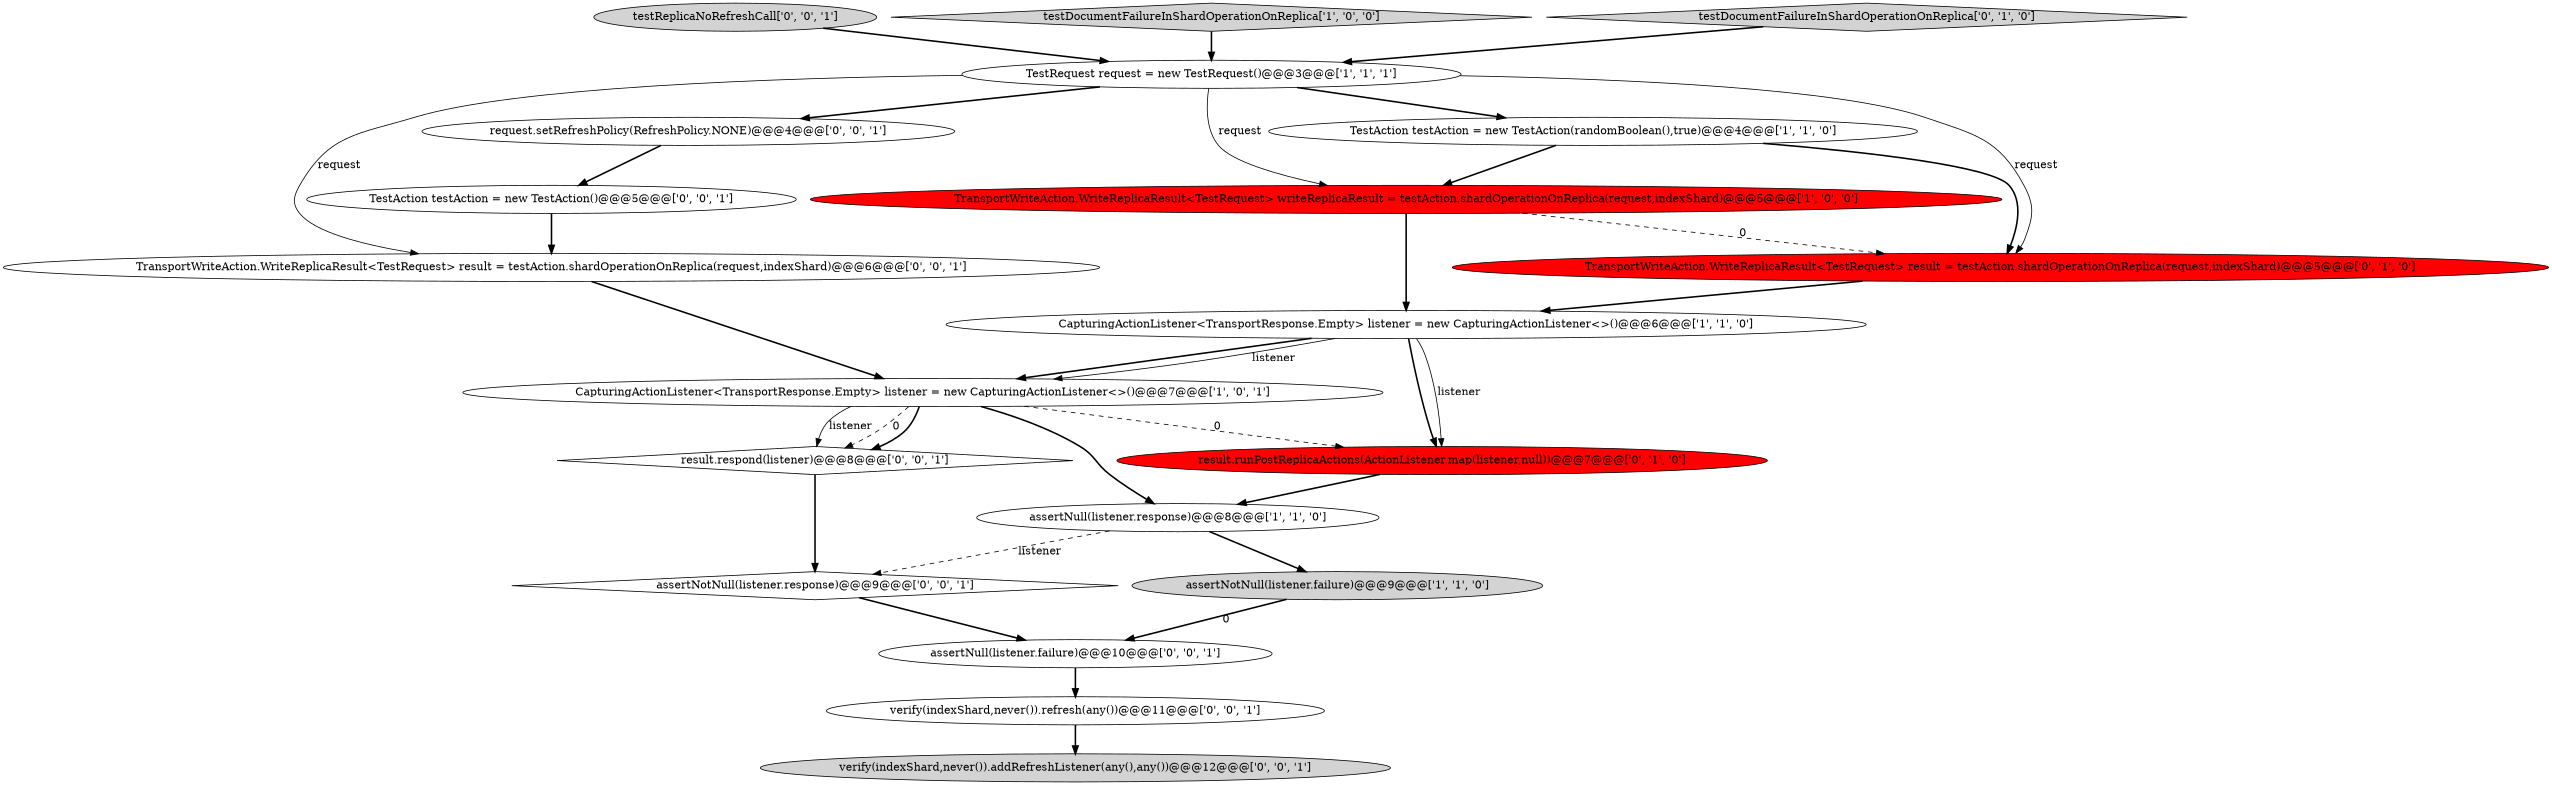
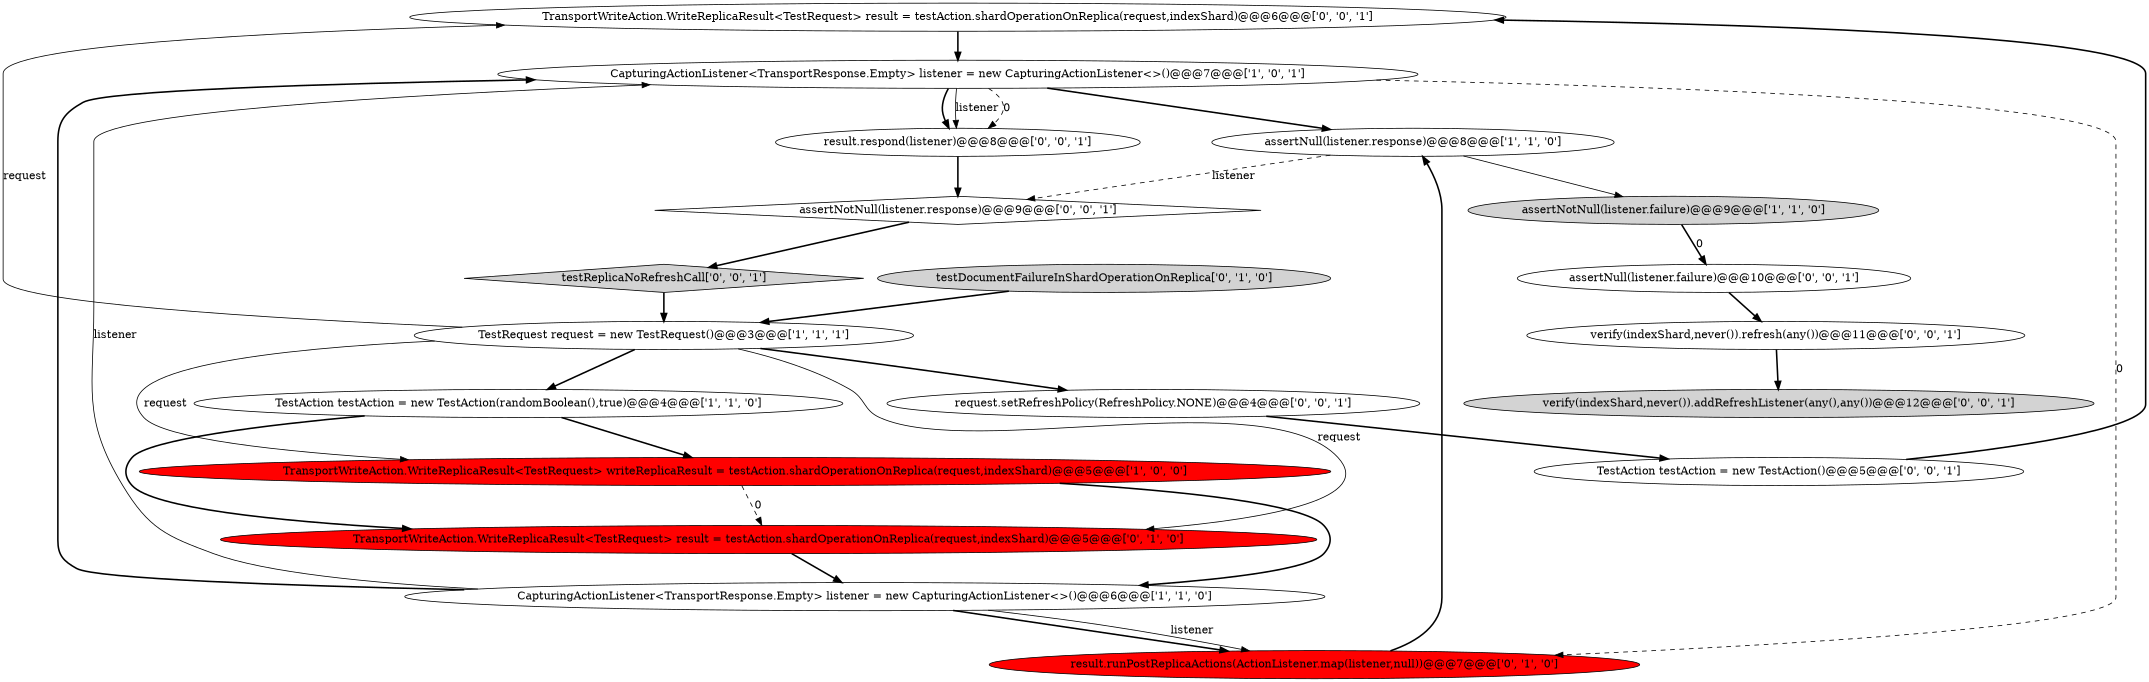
node "testReplicaNoRefreshCall['0', '0', '1']": shape ellipse -> diamond
node "testDocumentFailureInShardOperationOnReplica['1', '0', '0']": removed
node "testDocumentFailureInShardOperationOnReplica['0', '1', '0']": shape diamond -> ellipse
node "result.respond(listener)@@@8@@@['0', '0', '1']": shape diamond -> ellipse
edge "assertNull(listener.response)@@@8@@@['1', '1', '0']" -> "assertNotNull(listener.failure)@@@9@@@['1', '1', '0']": style bold -> solid
edge "assertNotNull(listener.response)@@@9@@@['0', '0', '1']" -> "assertNull(listener.failure)@@@10@@@['0', '0', '1']": now "assertNotNull(listener.response)@@@9@@@['0', '0', '1']" -> "testReplicaNoRefreshCall['0', '0', '1']"
